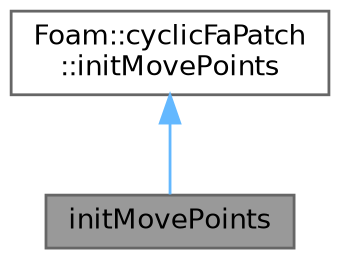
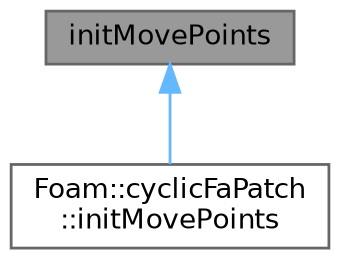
edge "initMovePoints" -> "Foam::cyclicFaPatch ::initMovePoints": reversed
